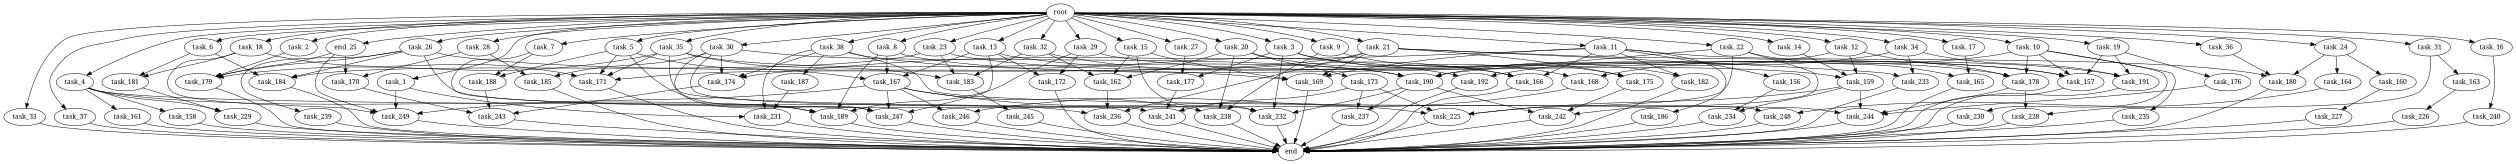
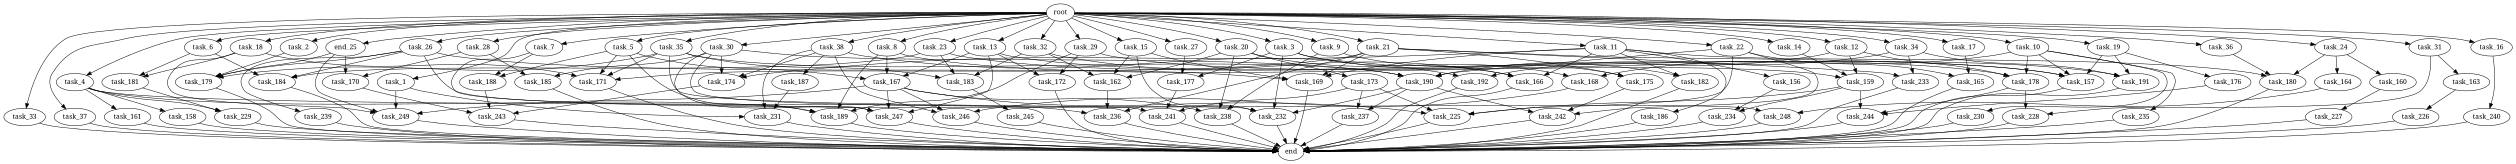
edge "task_38" -> "task_244": now "task_38" -> "task_246"
